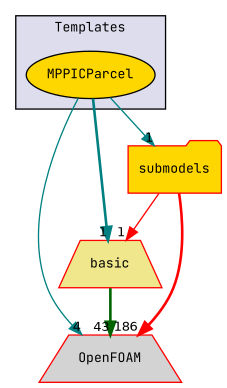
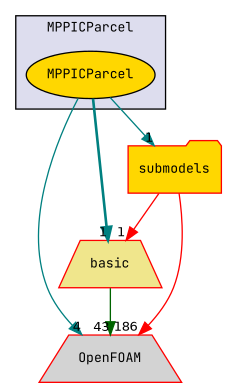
cluster "Templates": label "Templates" -> "MPPICParcel"
edge "submodels" -> "OpenFOAM": style bold -> solid
edge "basic" -> "OpenFOAM": style bold -> solid
